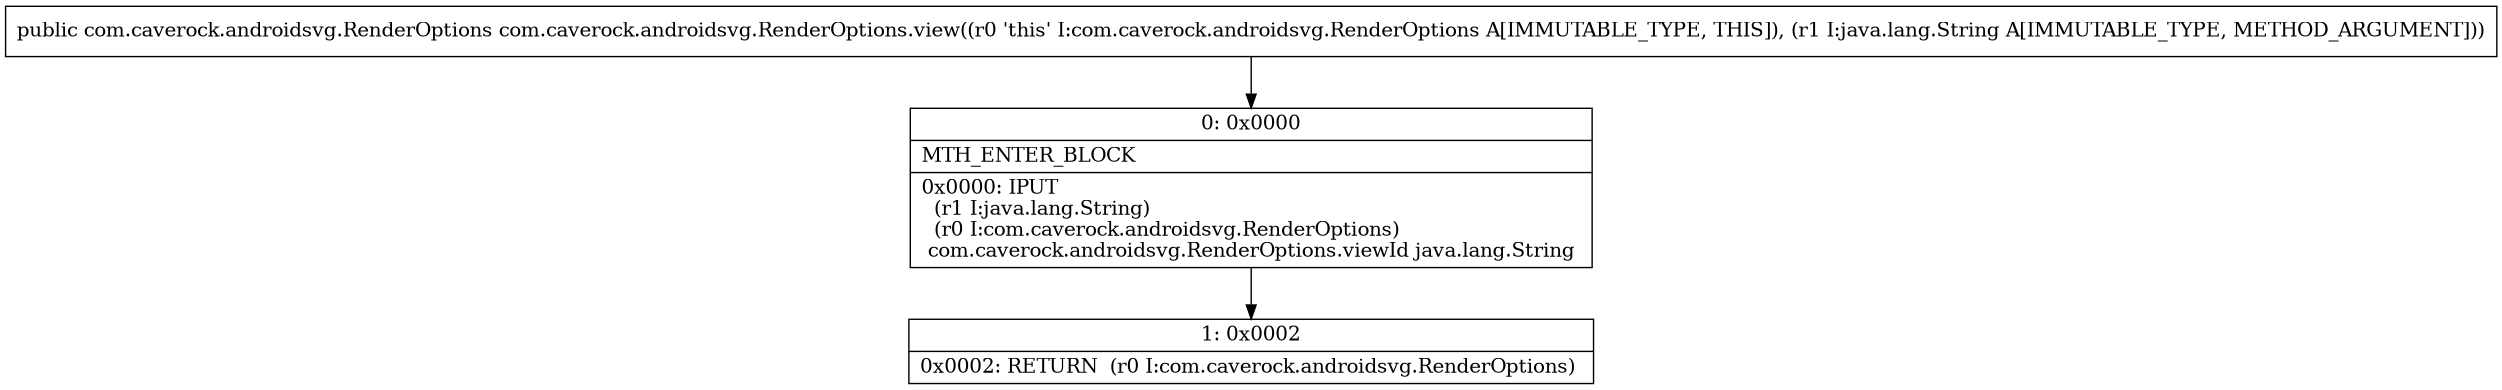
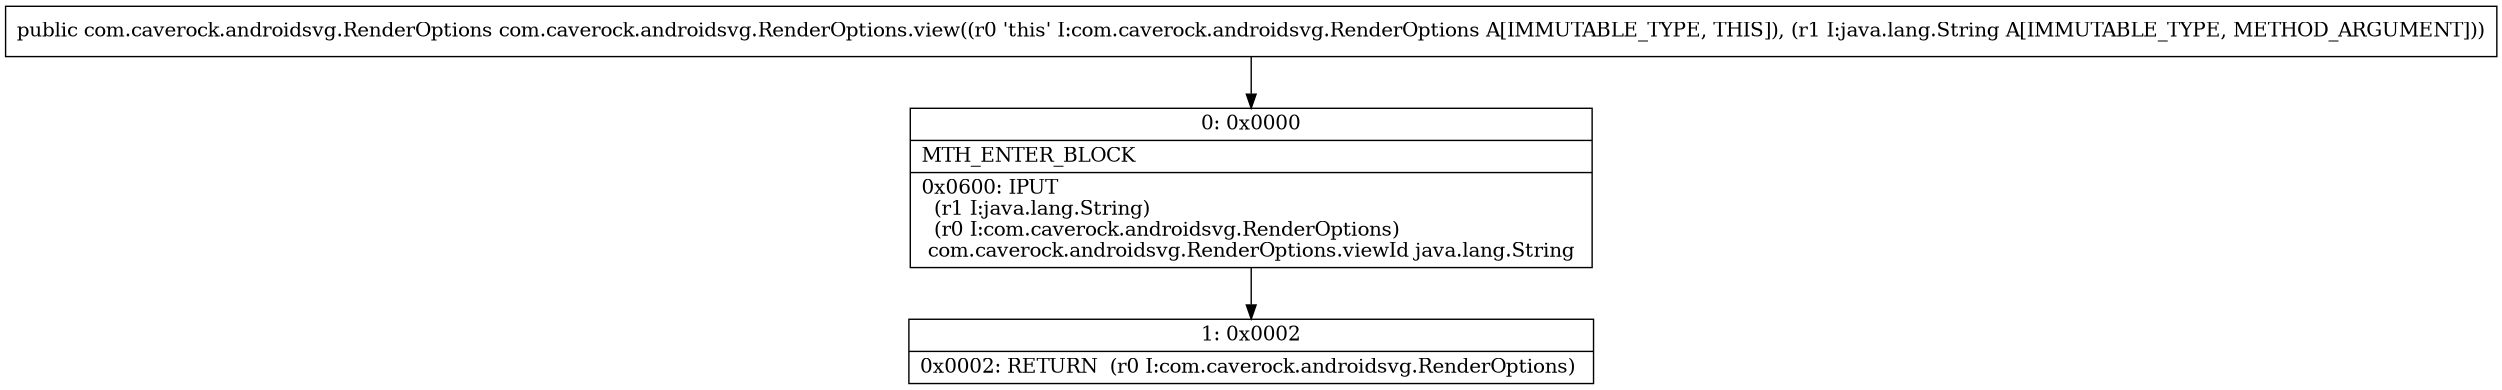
node "0: 0x0000": text "0x0000: IPUT" -> "0x0600: IPUT"
